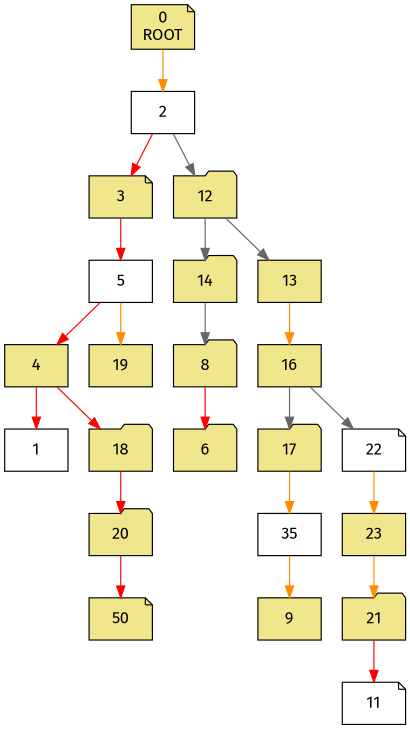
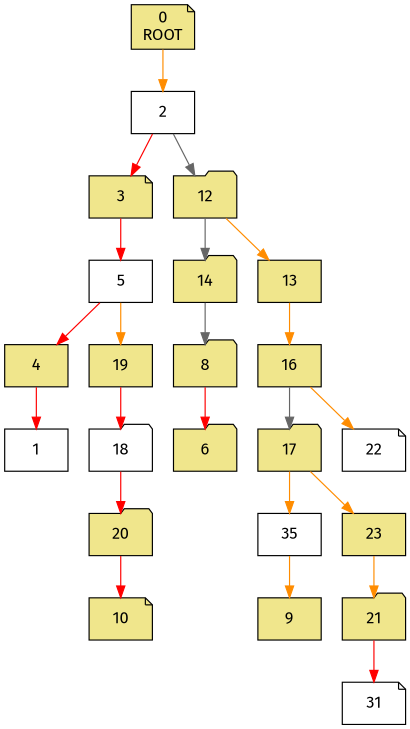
edge "12" -> "13": color gray40 -> darkorange
edge "4" -> "18": now "19" -> "18"
edge "16" -> "22": color gray40 -> darkorange
node "18": fillcolor khaki -> white
edge "22" -> "23": now "17" -> "23"
node "50": label "50" -> "10"
node "11": label "11" -> "31"
